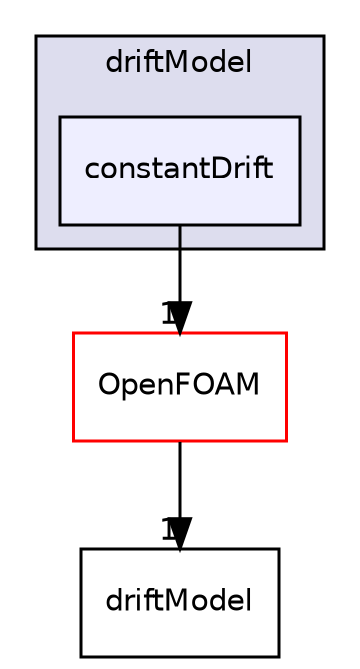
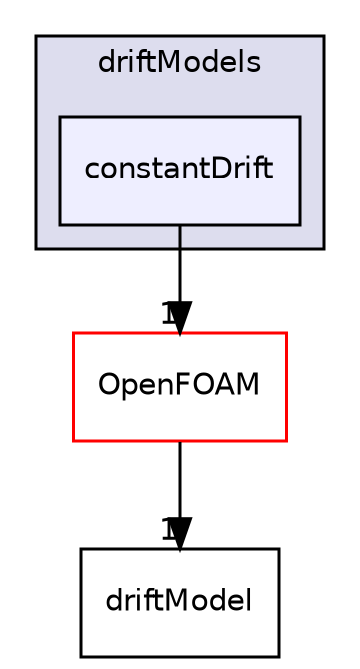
cluster "driftModel": label "driftModel" -> "driftModels"
